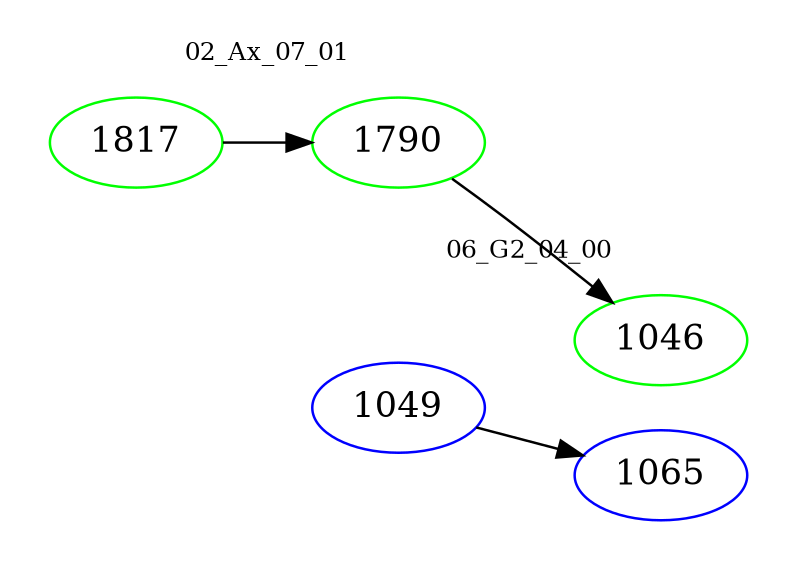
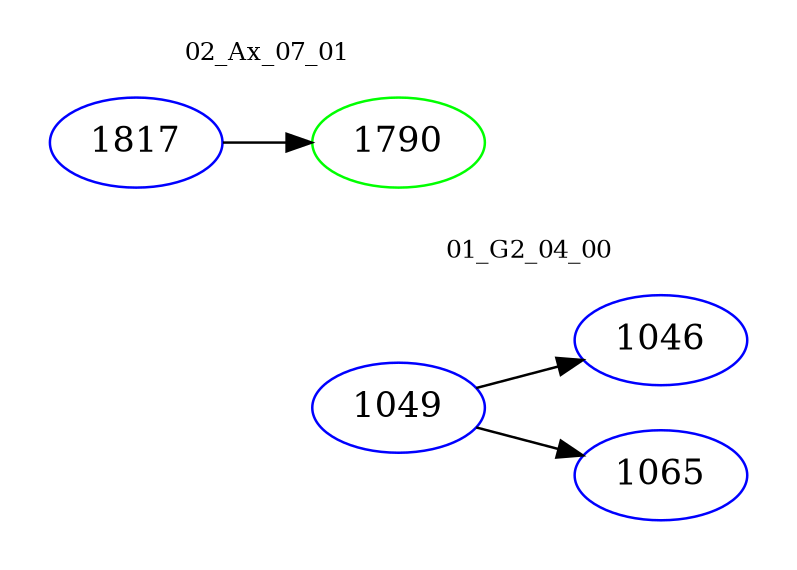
node "1817": color green -> blue
edge "1790" -> "1046": now "1049" -> "1046"
cluster "06_G2_04_00": label "06_G2_04_00" -> "01_G2_04_00"
node "1046": color green -> blue
